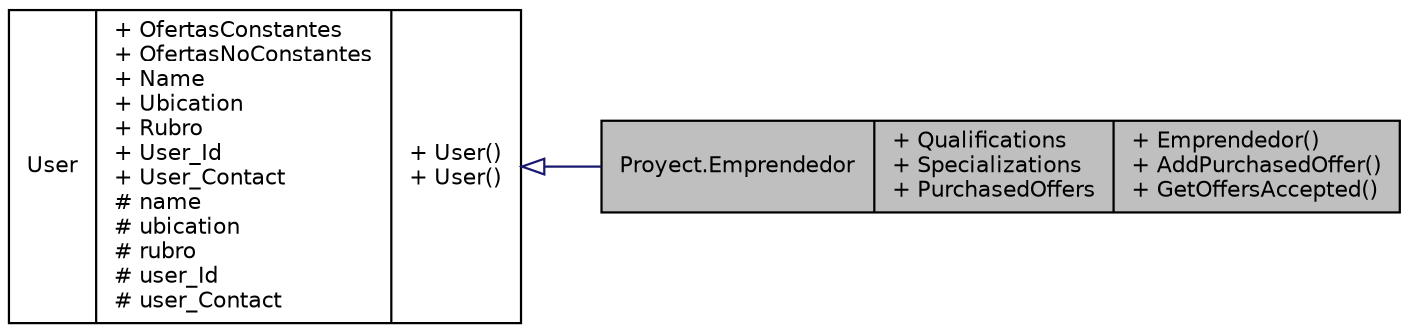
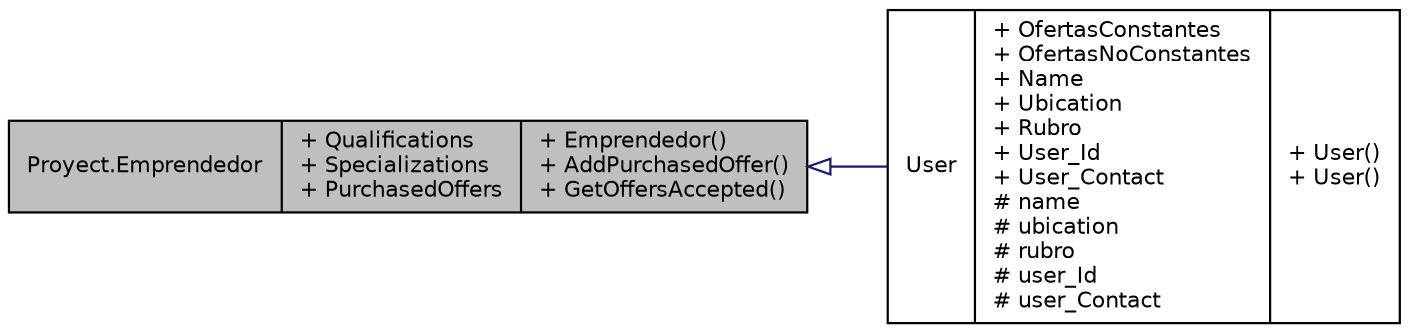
edge "Proyect.Emprendedor" -> "User": reversed
